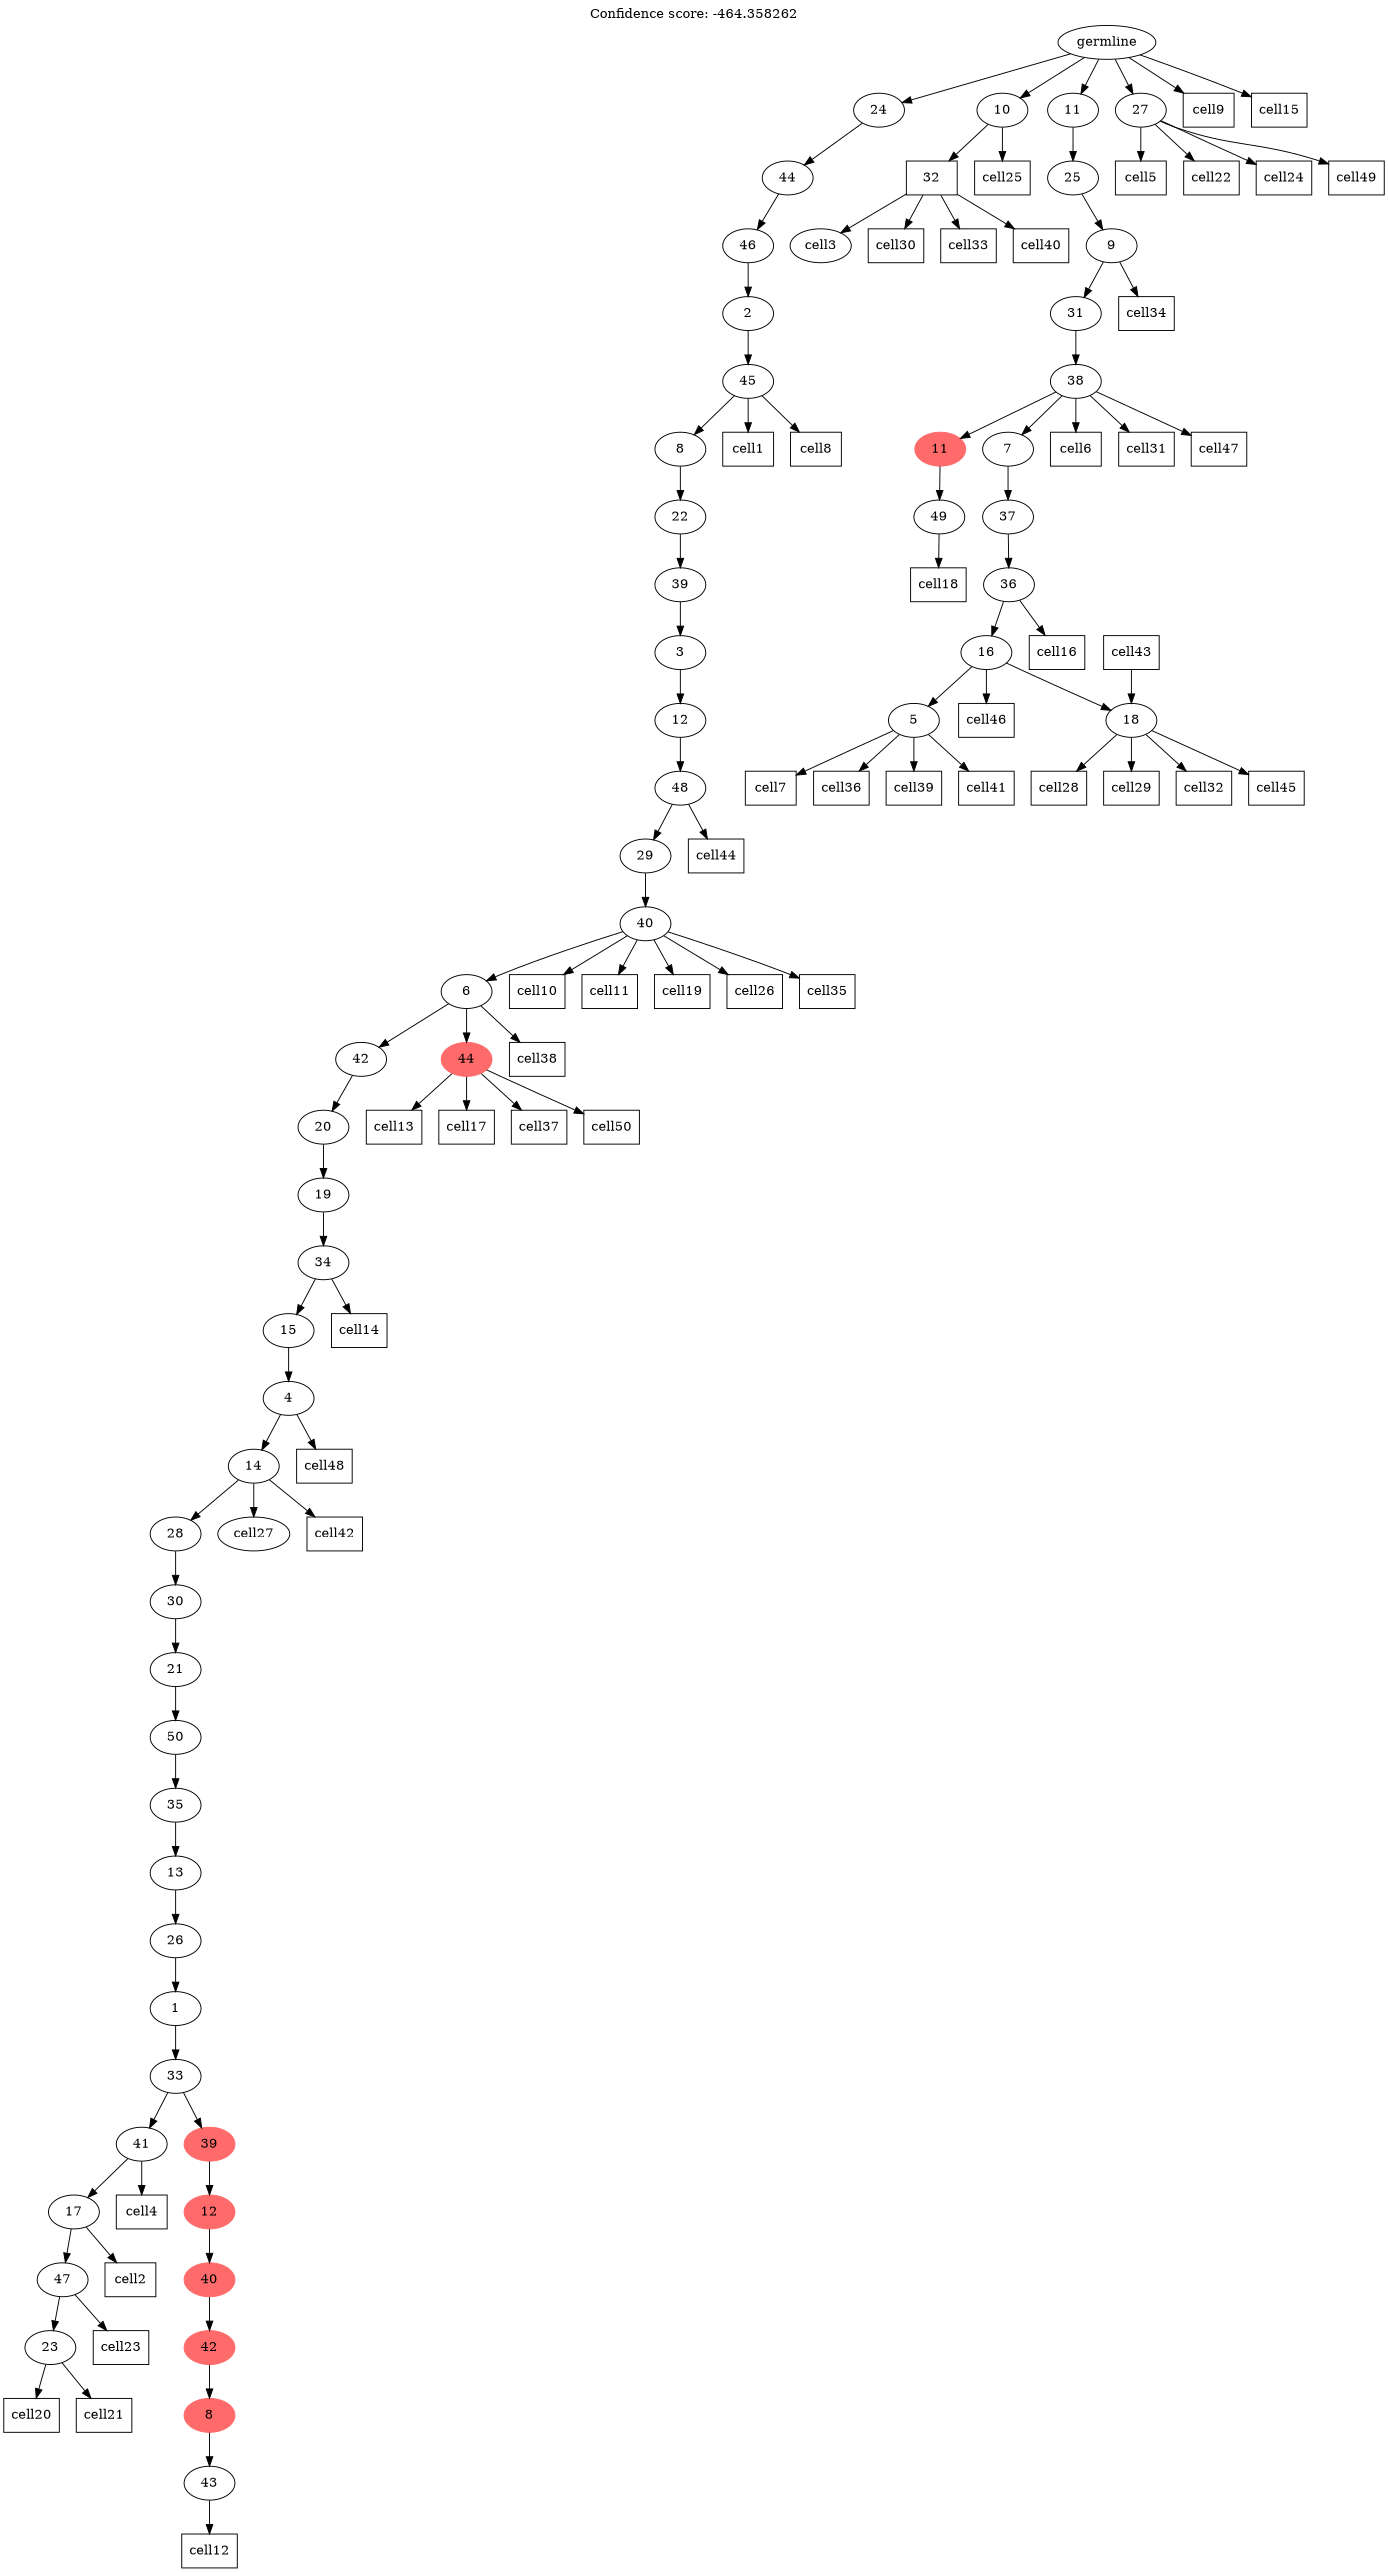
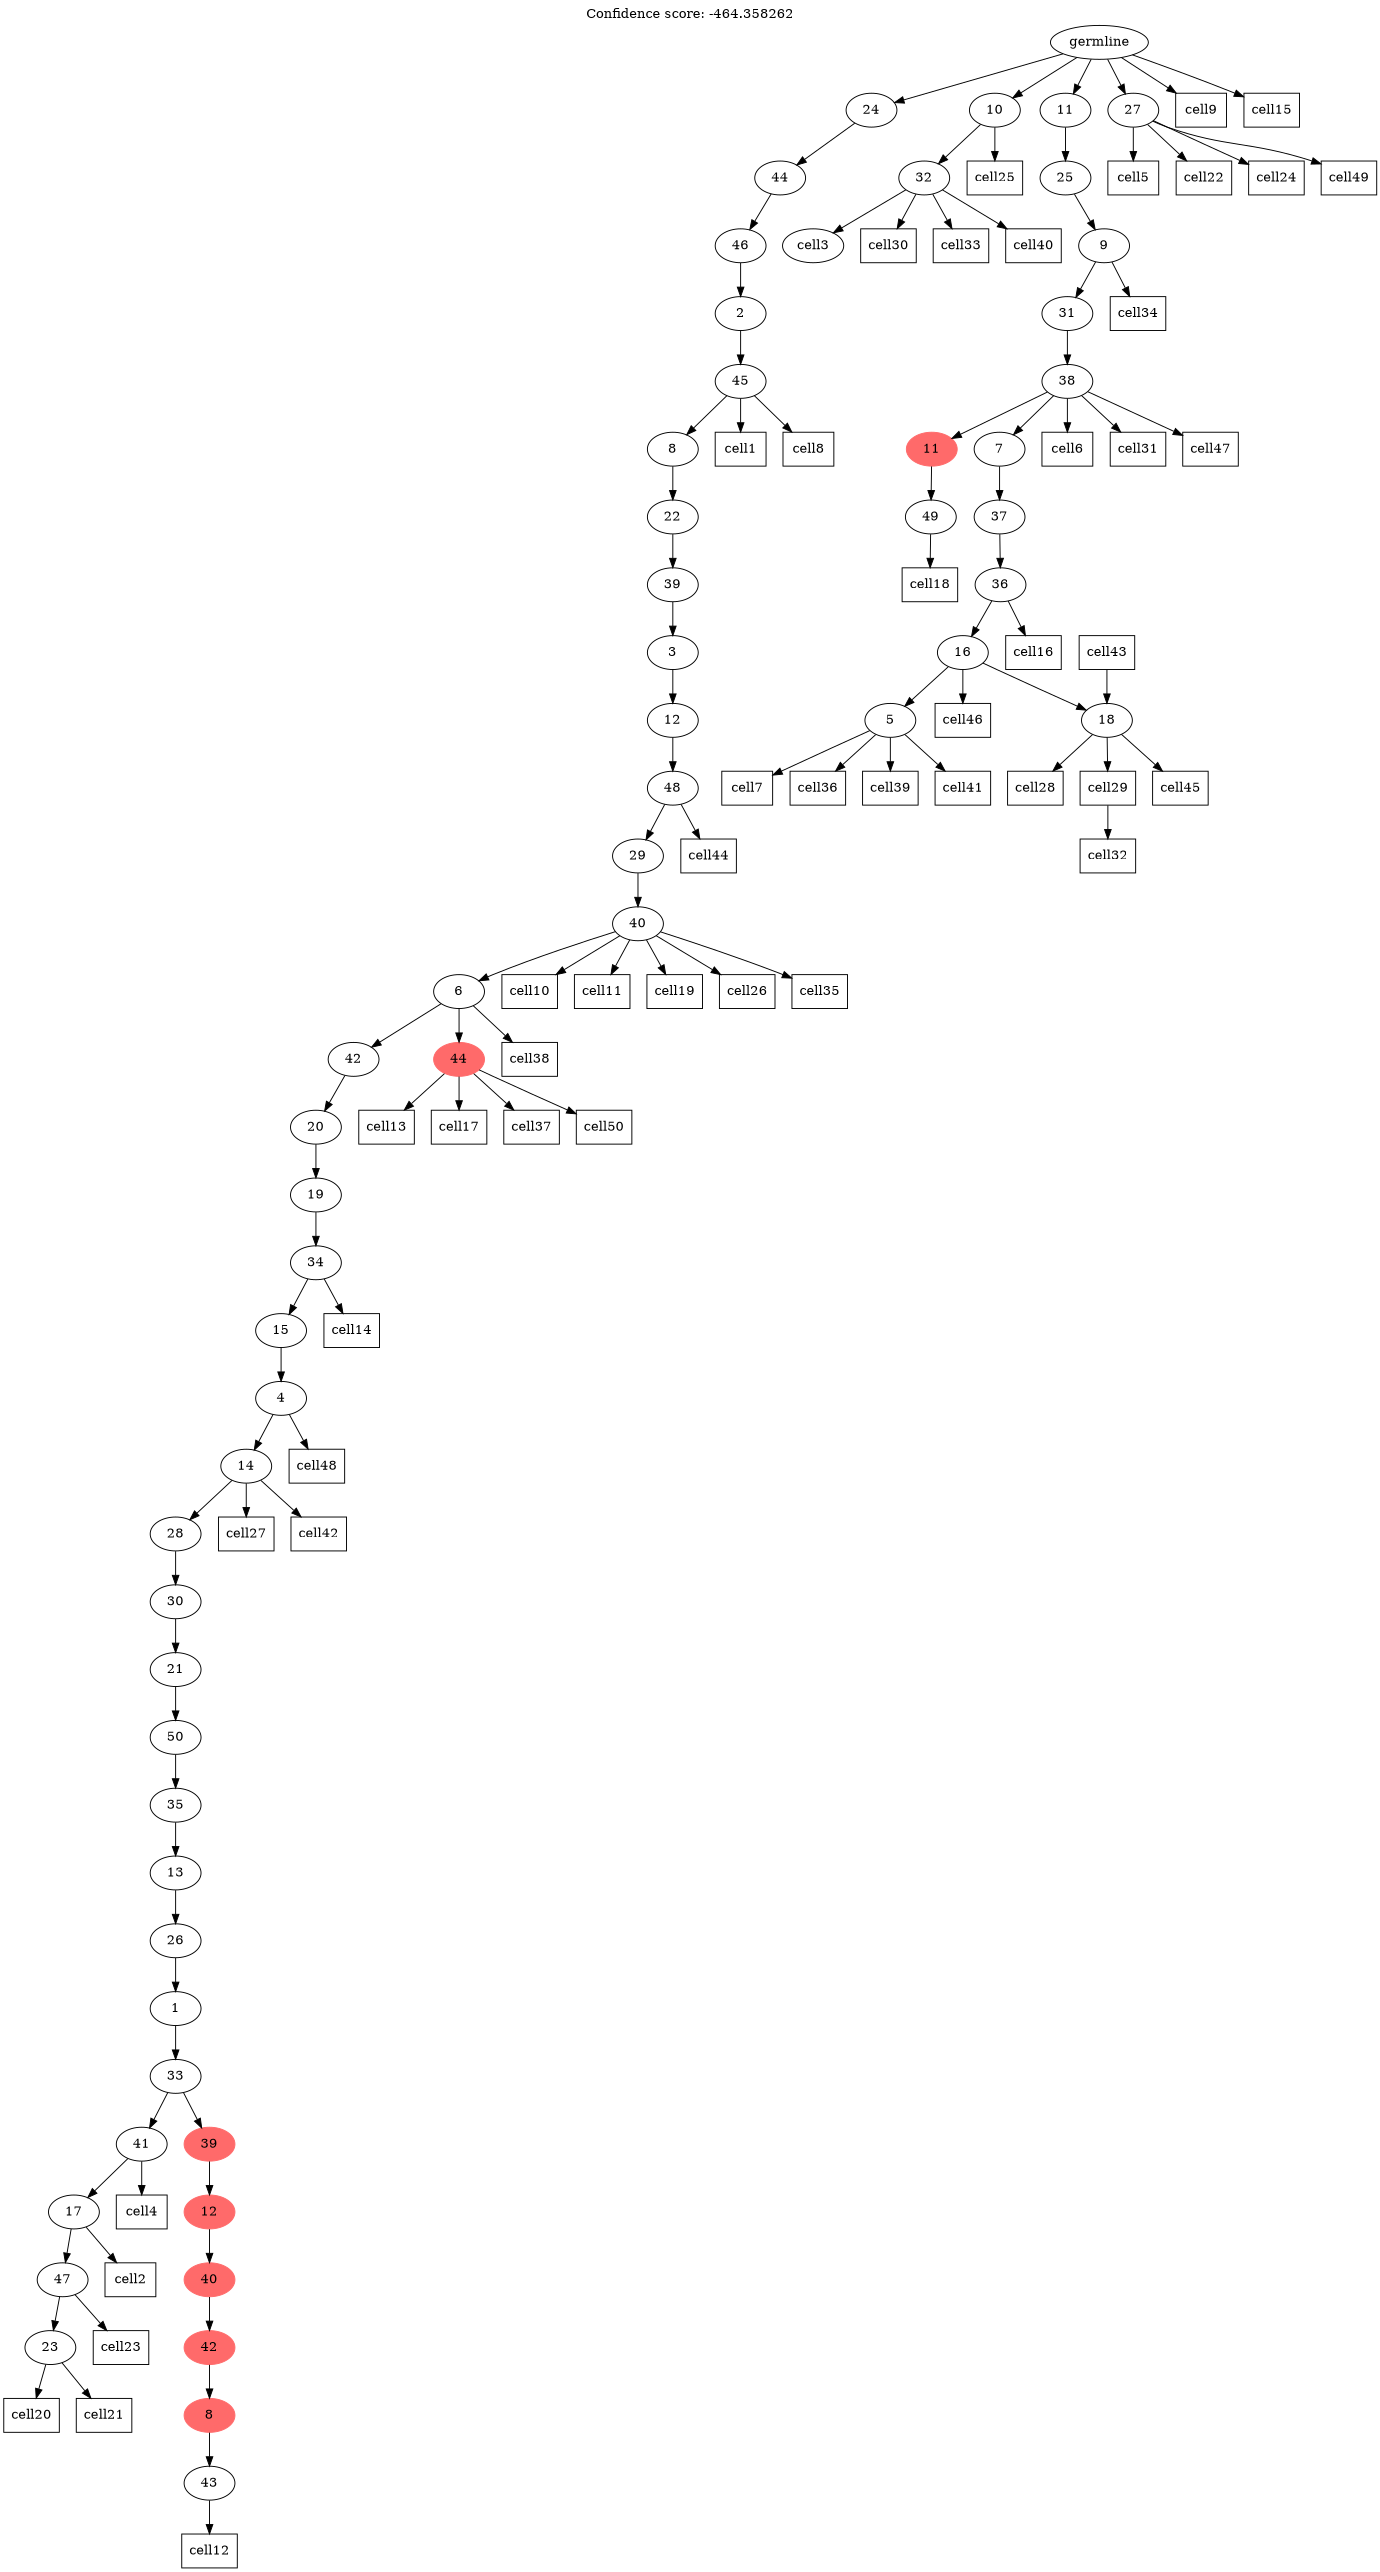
node "32": shape box -> ellipse
edge "18" -> "cell32": now "cell29" -> "cell32"
node "cell27": shape ellipse -> box
